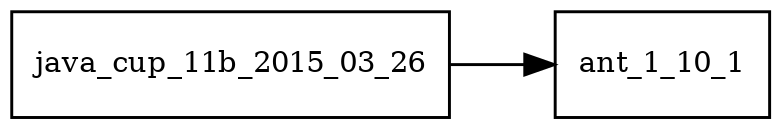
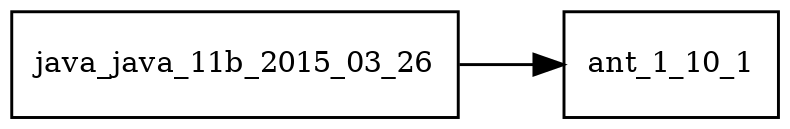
node "java_cup_11b_2015_03_26": label "java_cup_11b_2015_03_26" -> "java_java_11b_2015_03_26"
